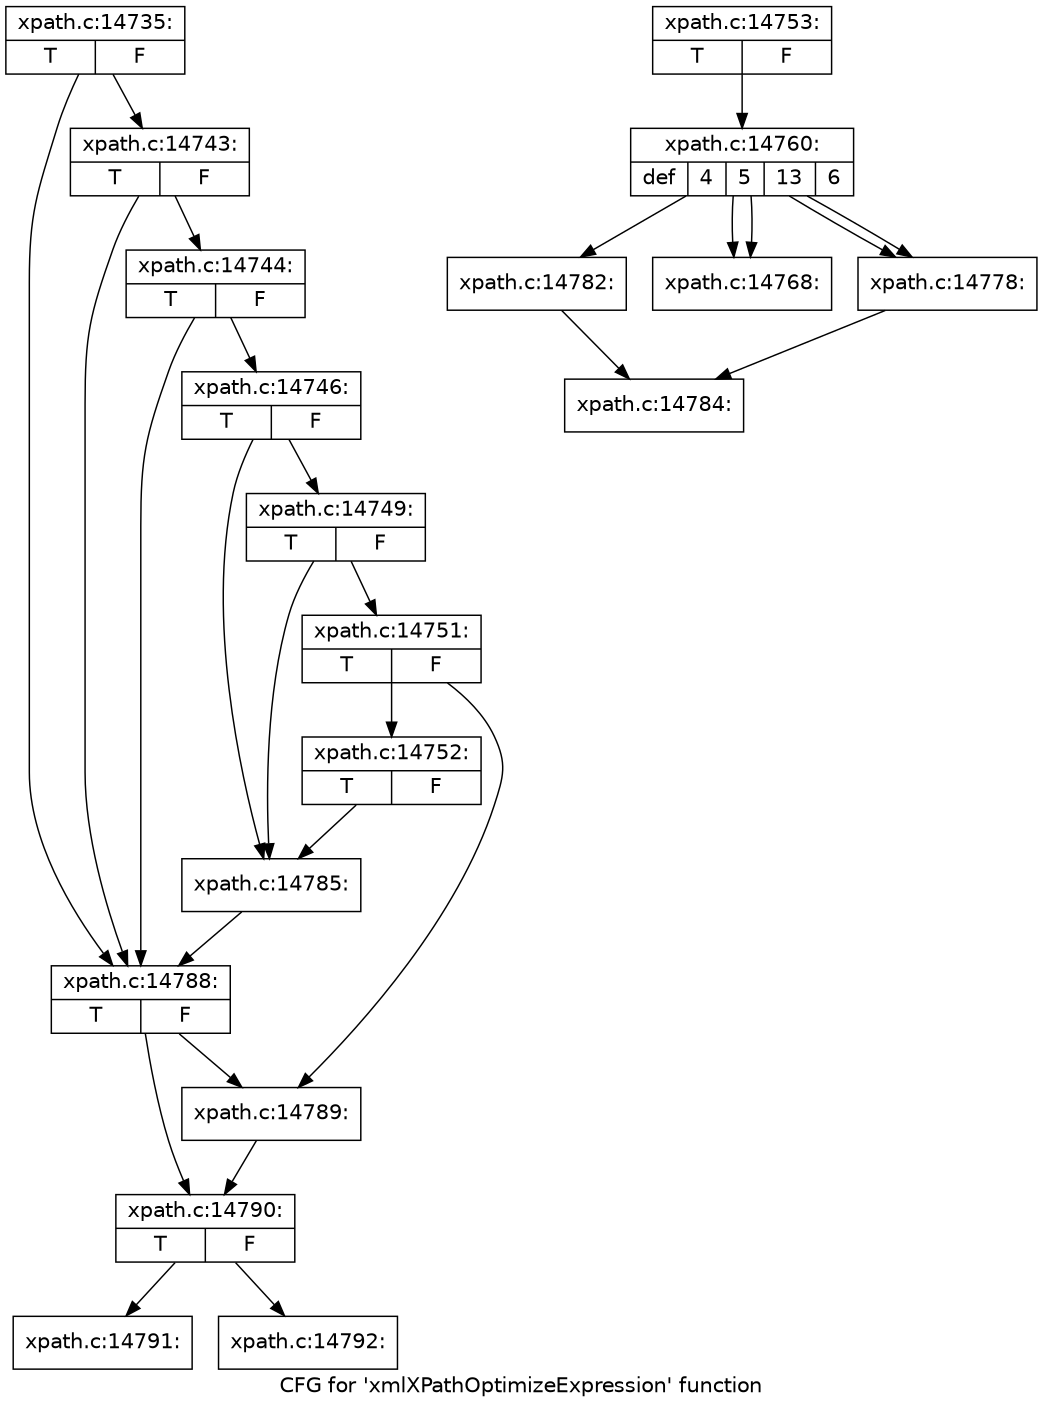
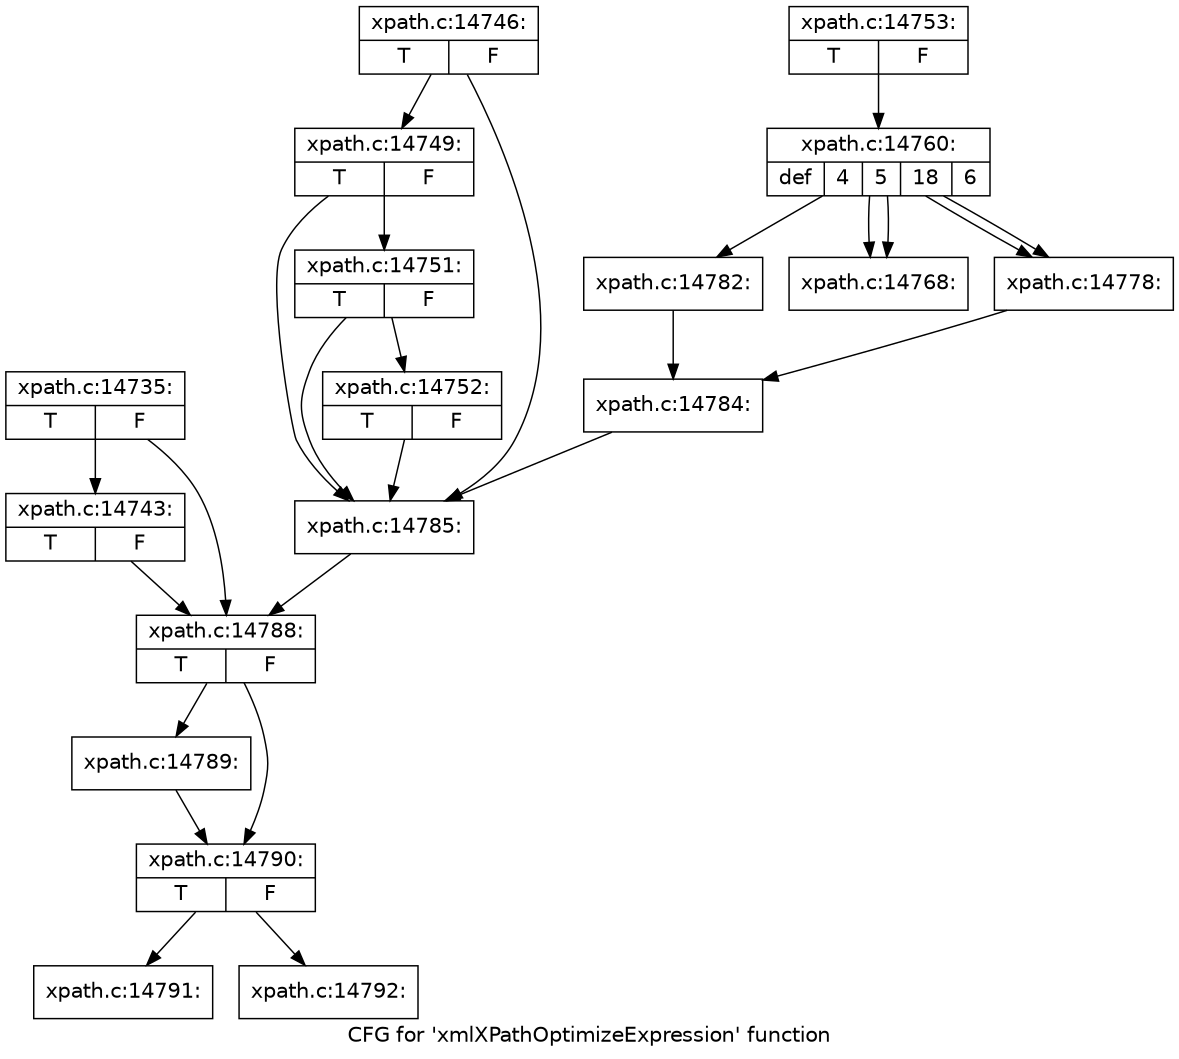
node "xpath.c:14760:": text "13" -> "18"
node "xpath.c:14744:": removed
edge "xpath.c:14784:" -> "xpath.c:14785:": added
edge "xpath.c:14751:" -> "xpath.c:14789:": now "xpath.c:14751:" -> "xpath.c:14785:"
